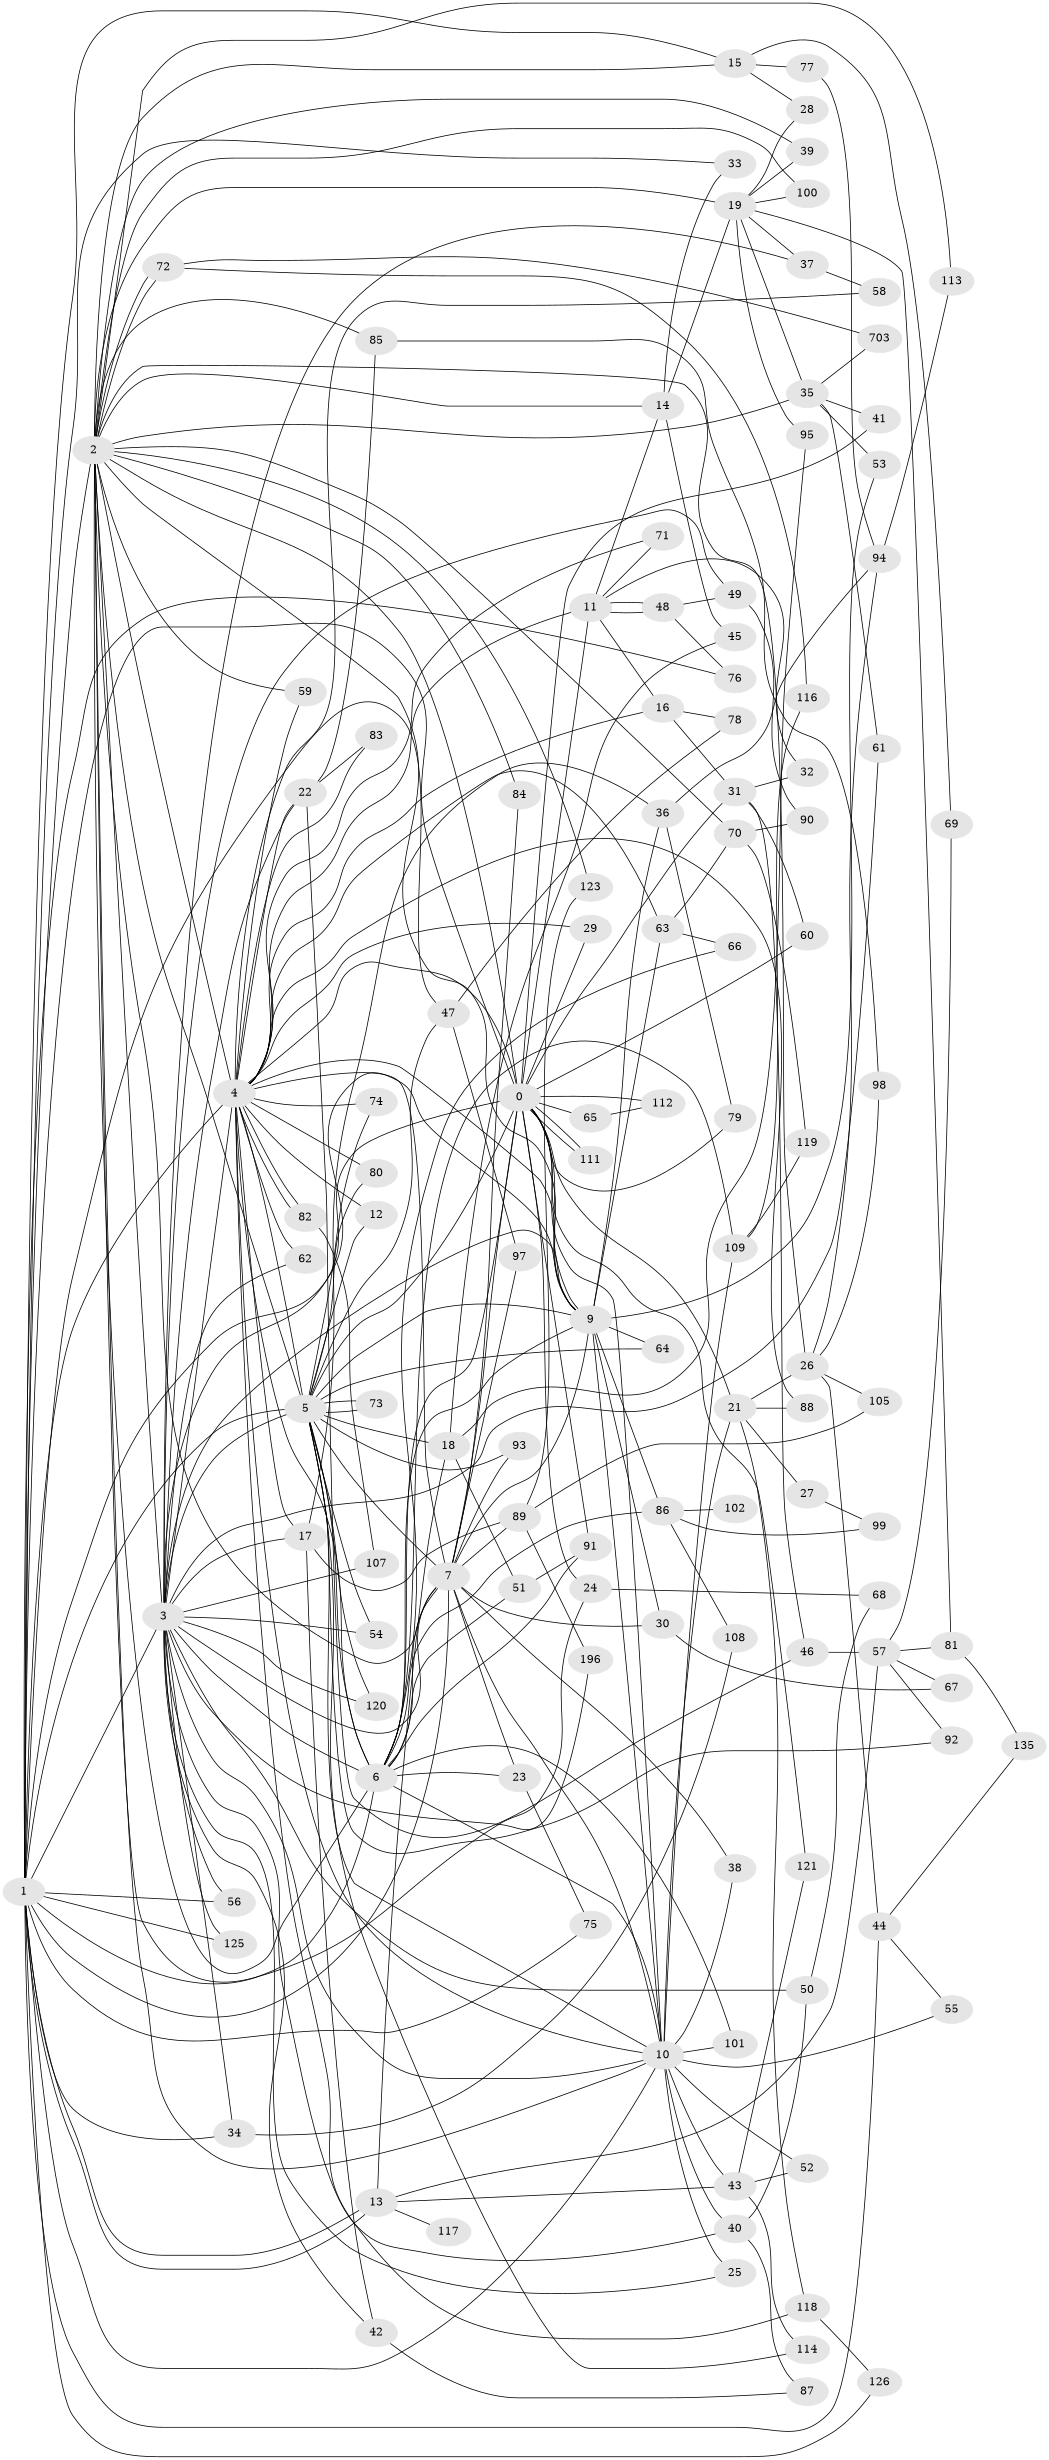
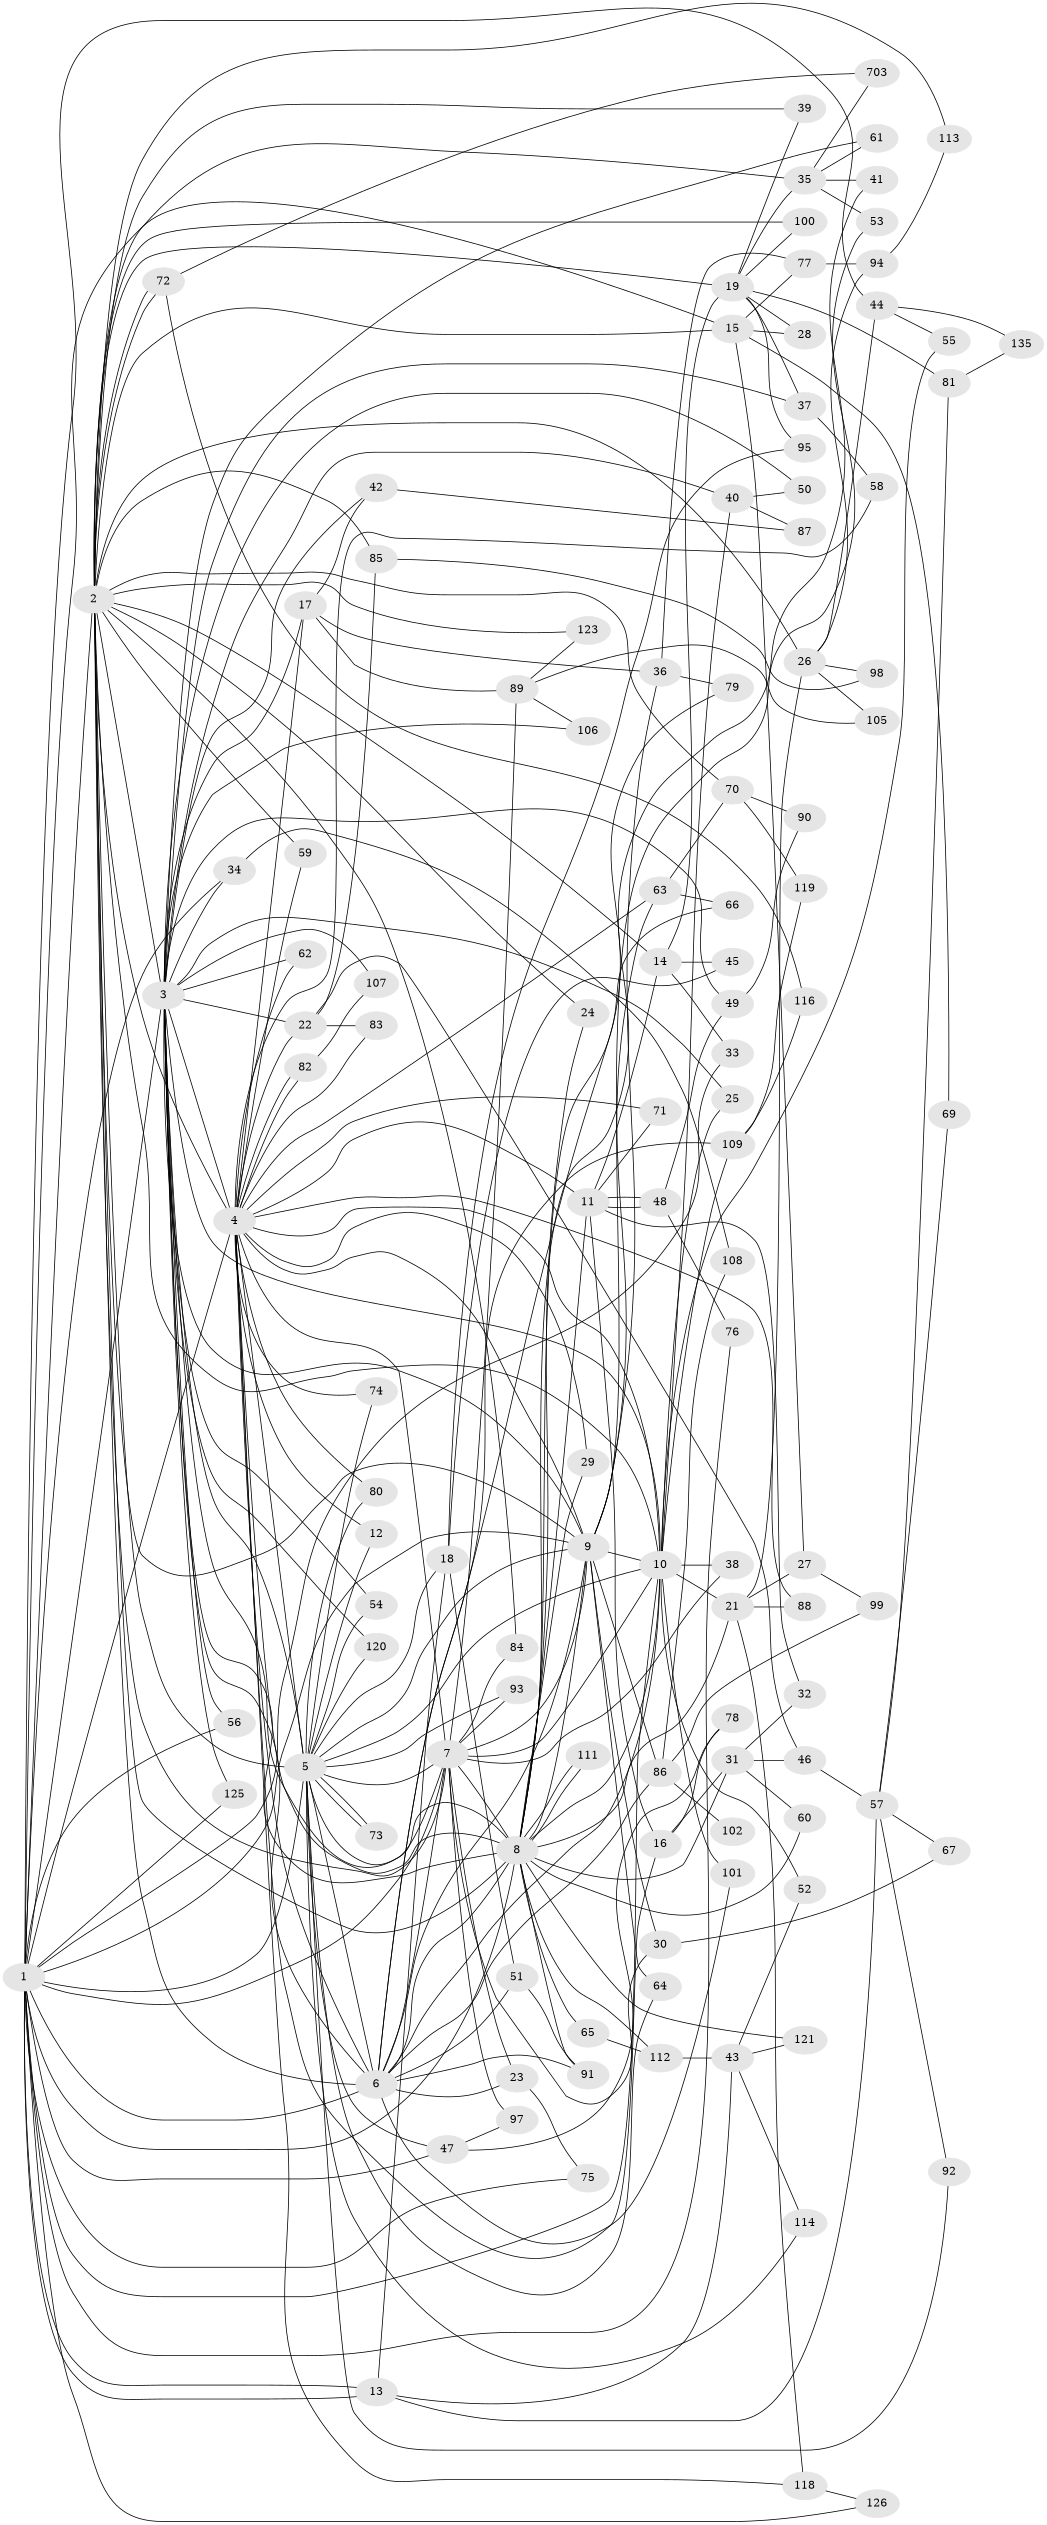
edge "94" -- "36": now "77" -- "36"
edge "15" -- "27": added
node "0": label "0" -> "8"
node "68": removed
node "196": label "196" -> "106"
edge "10" -- "43": now "112" -- "43"
node "117": removed
